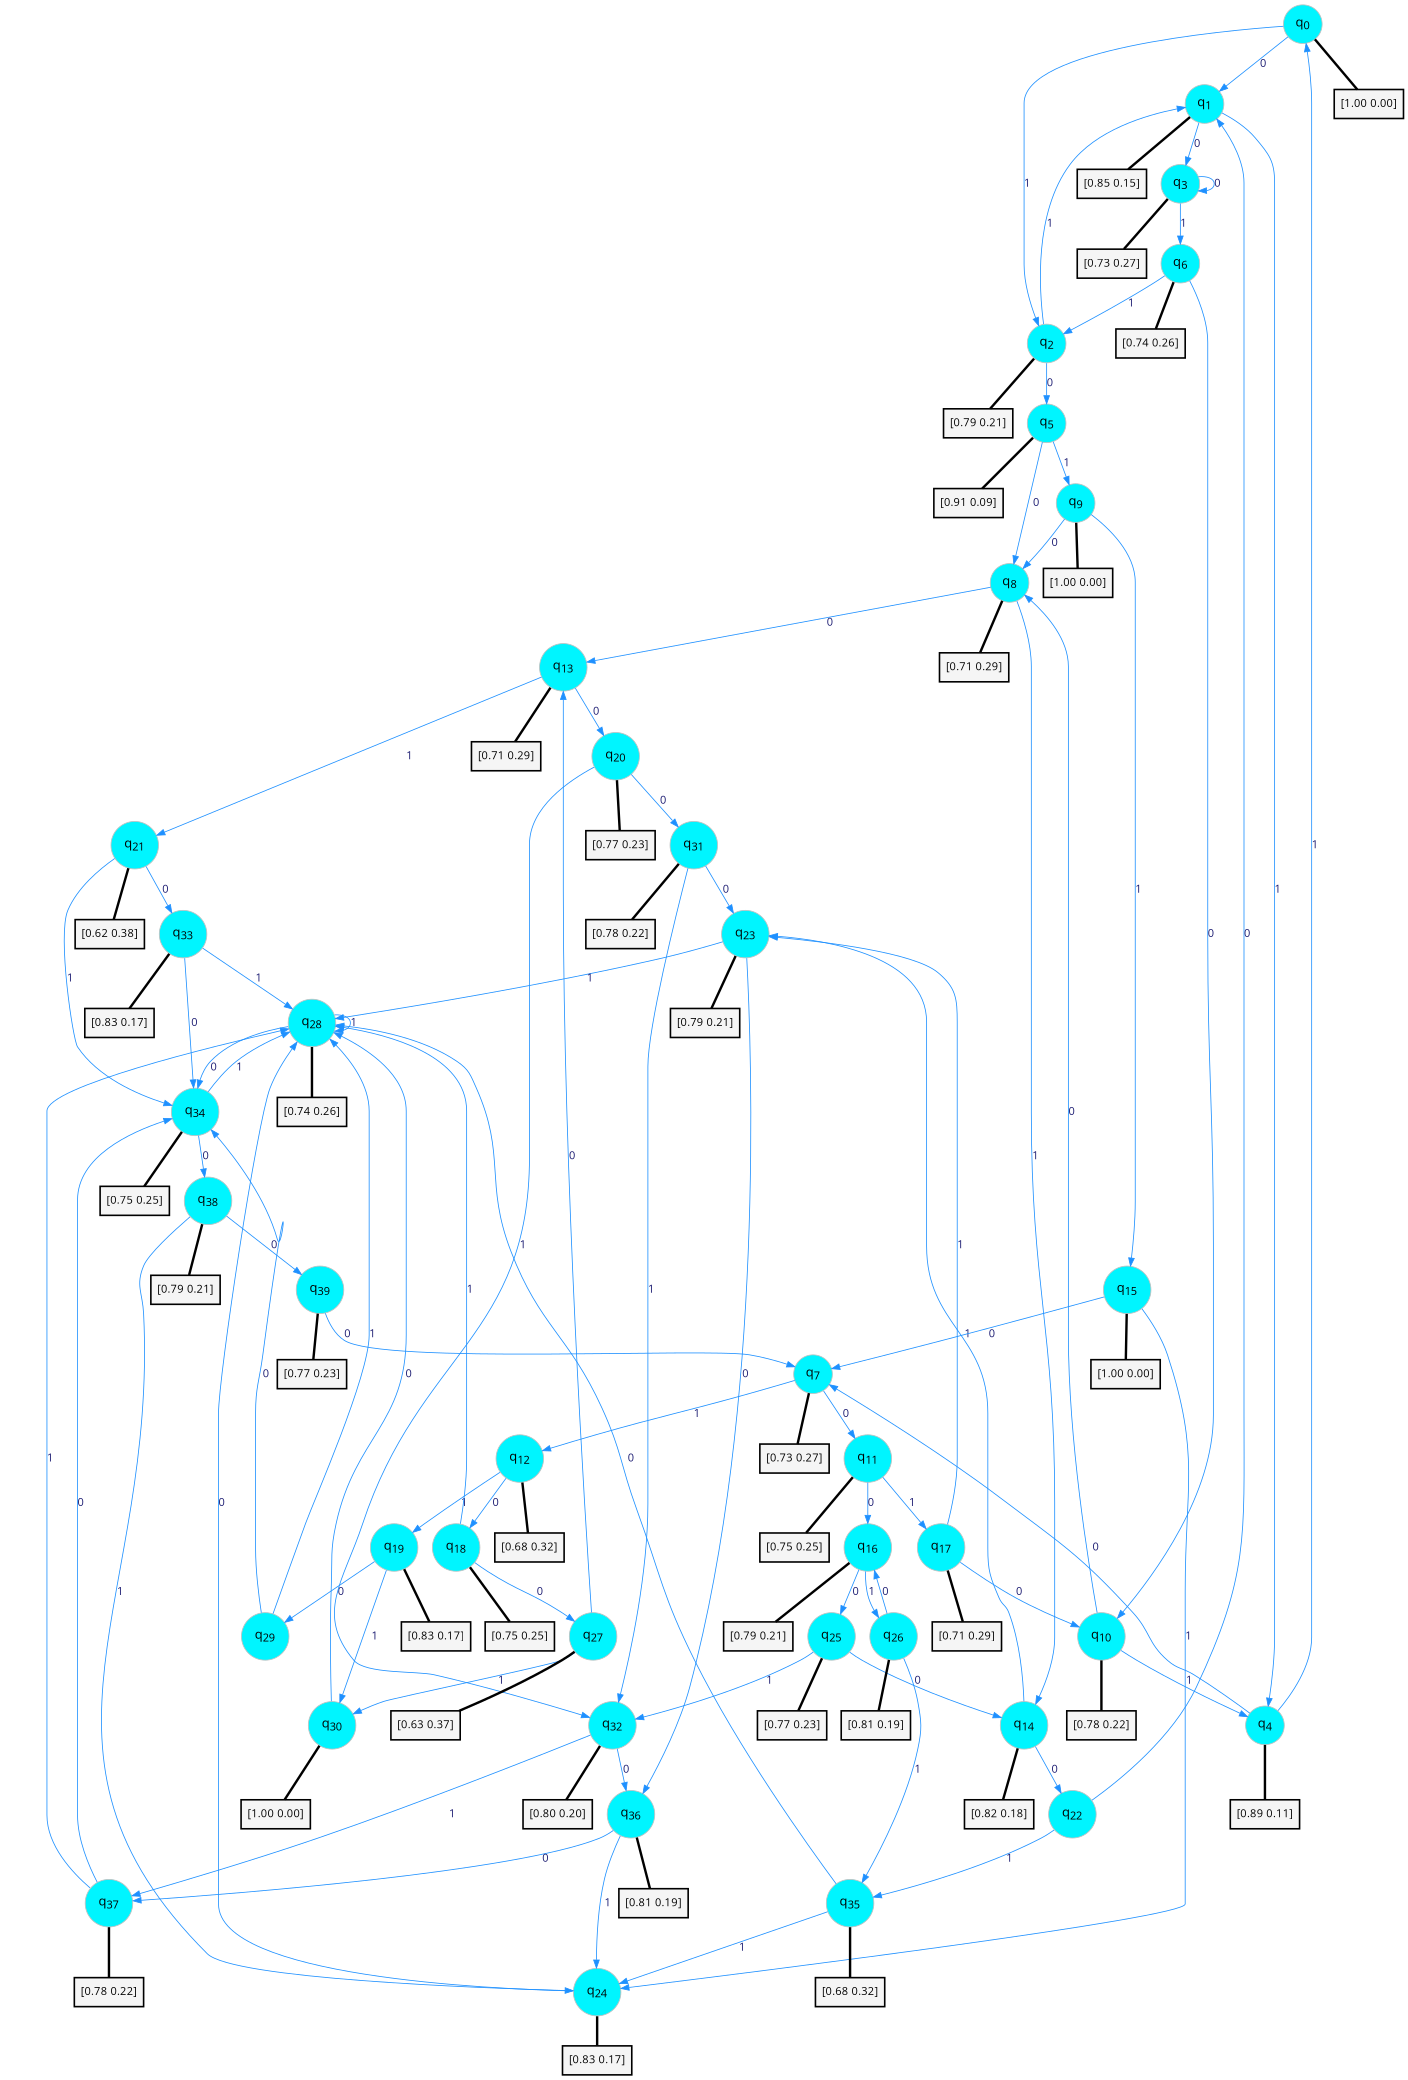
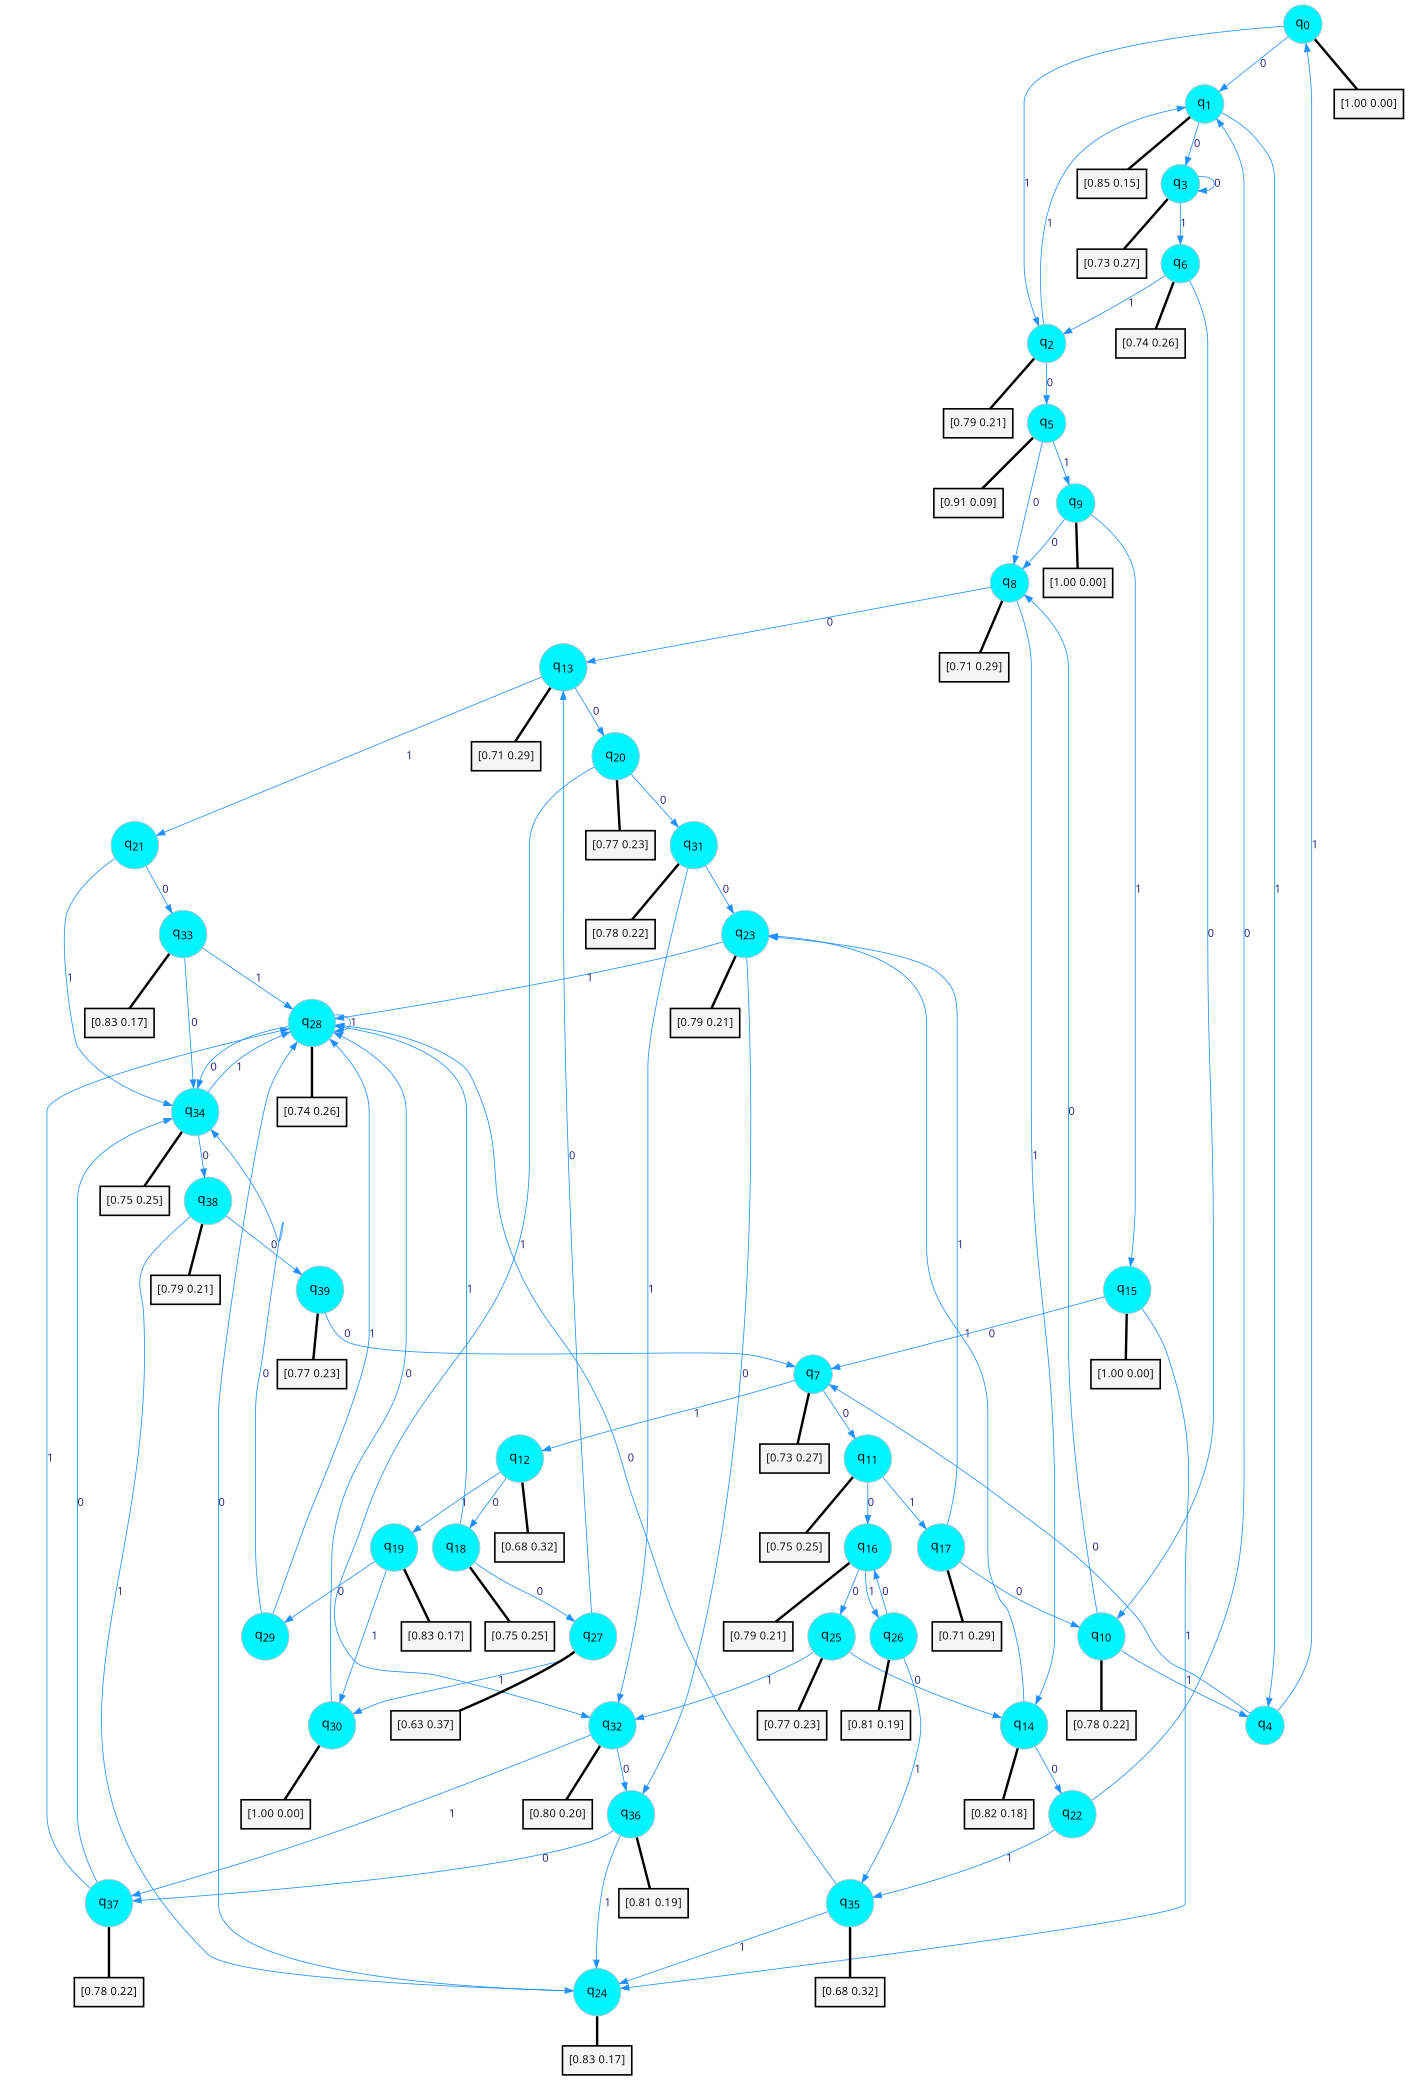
node "[0.62 0.38]": removed
node "[0.89 0.11]": removed
